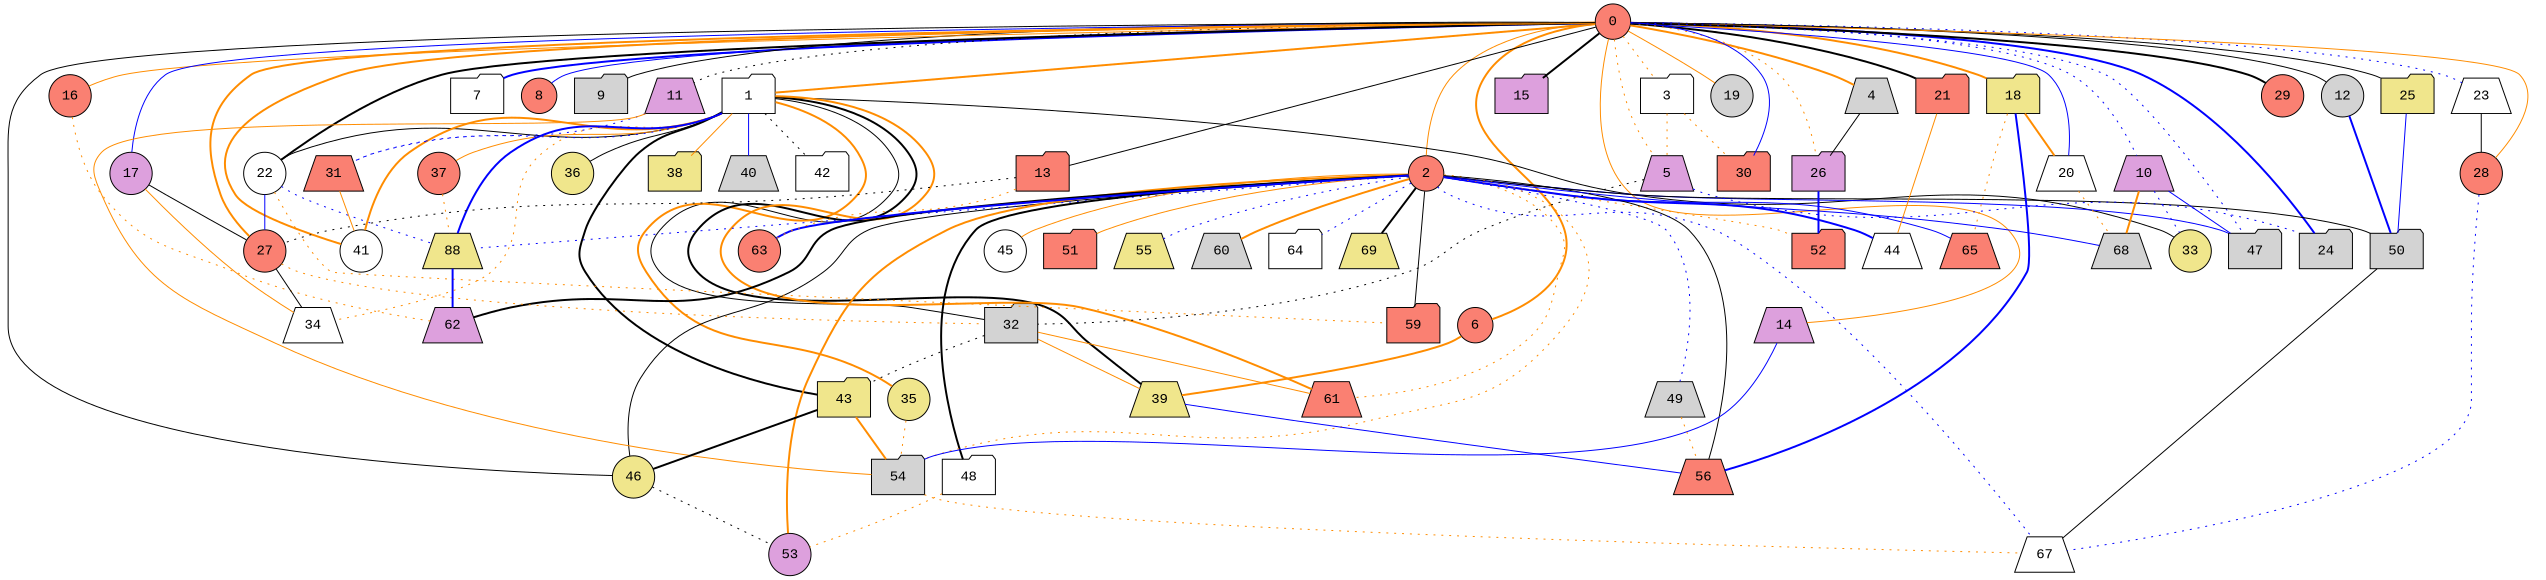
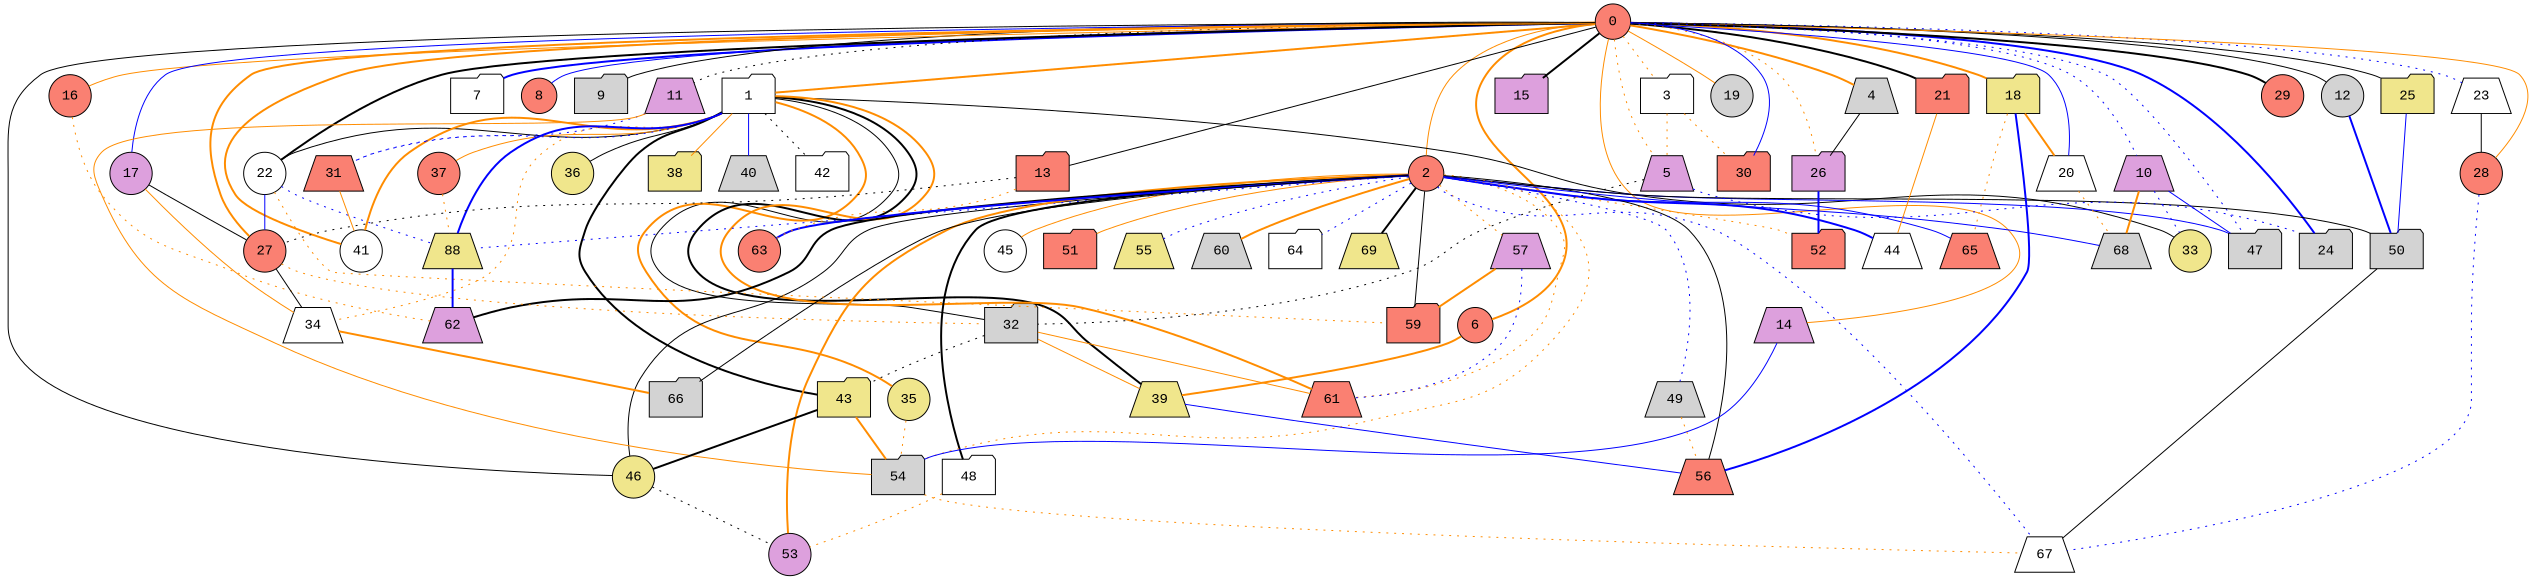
node "57": added
node "66": added
